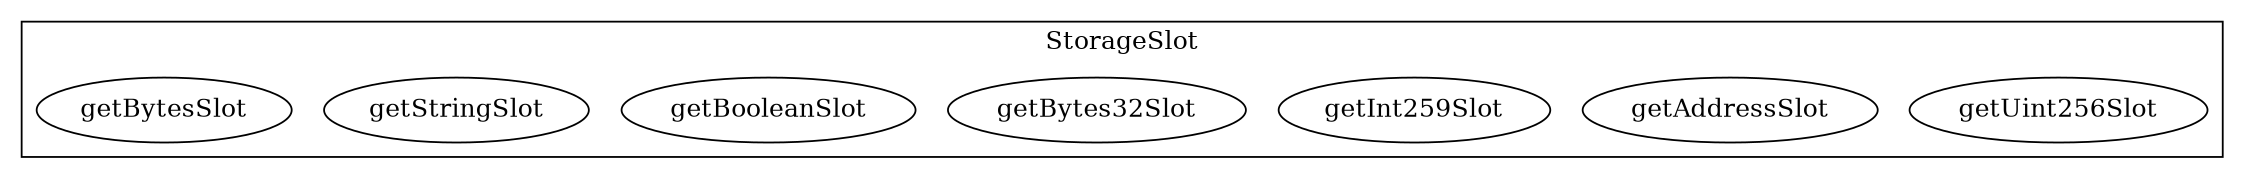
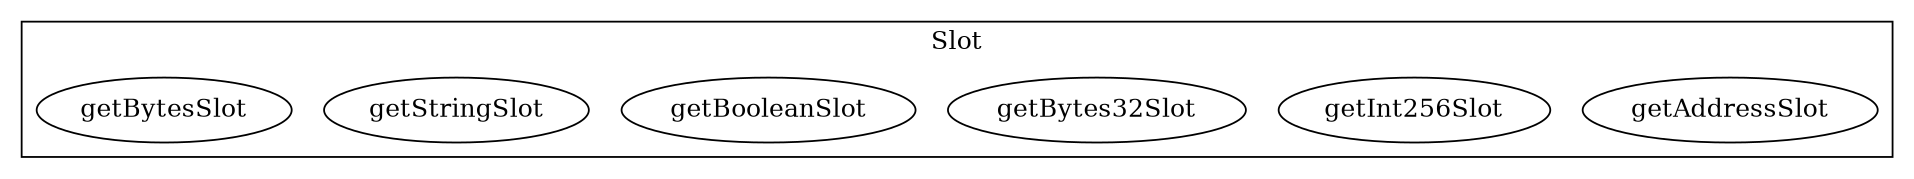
cluster "StorageSlot": label "StorageSlot" -> "Slot"
node "getInt259Slot": label "getInt259Slot" -> "getInt256Slot"
node "getUint256Slot": removed
